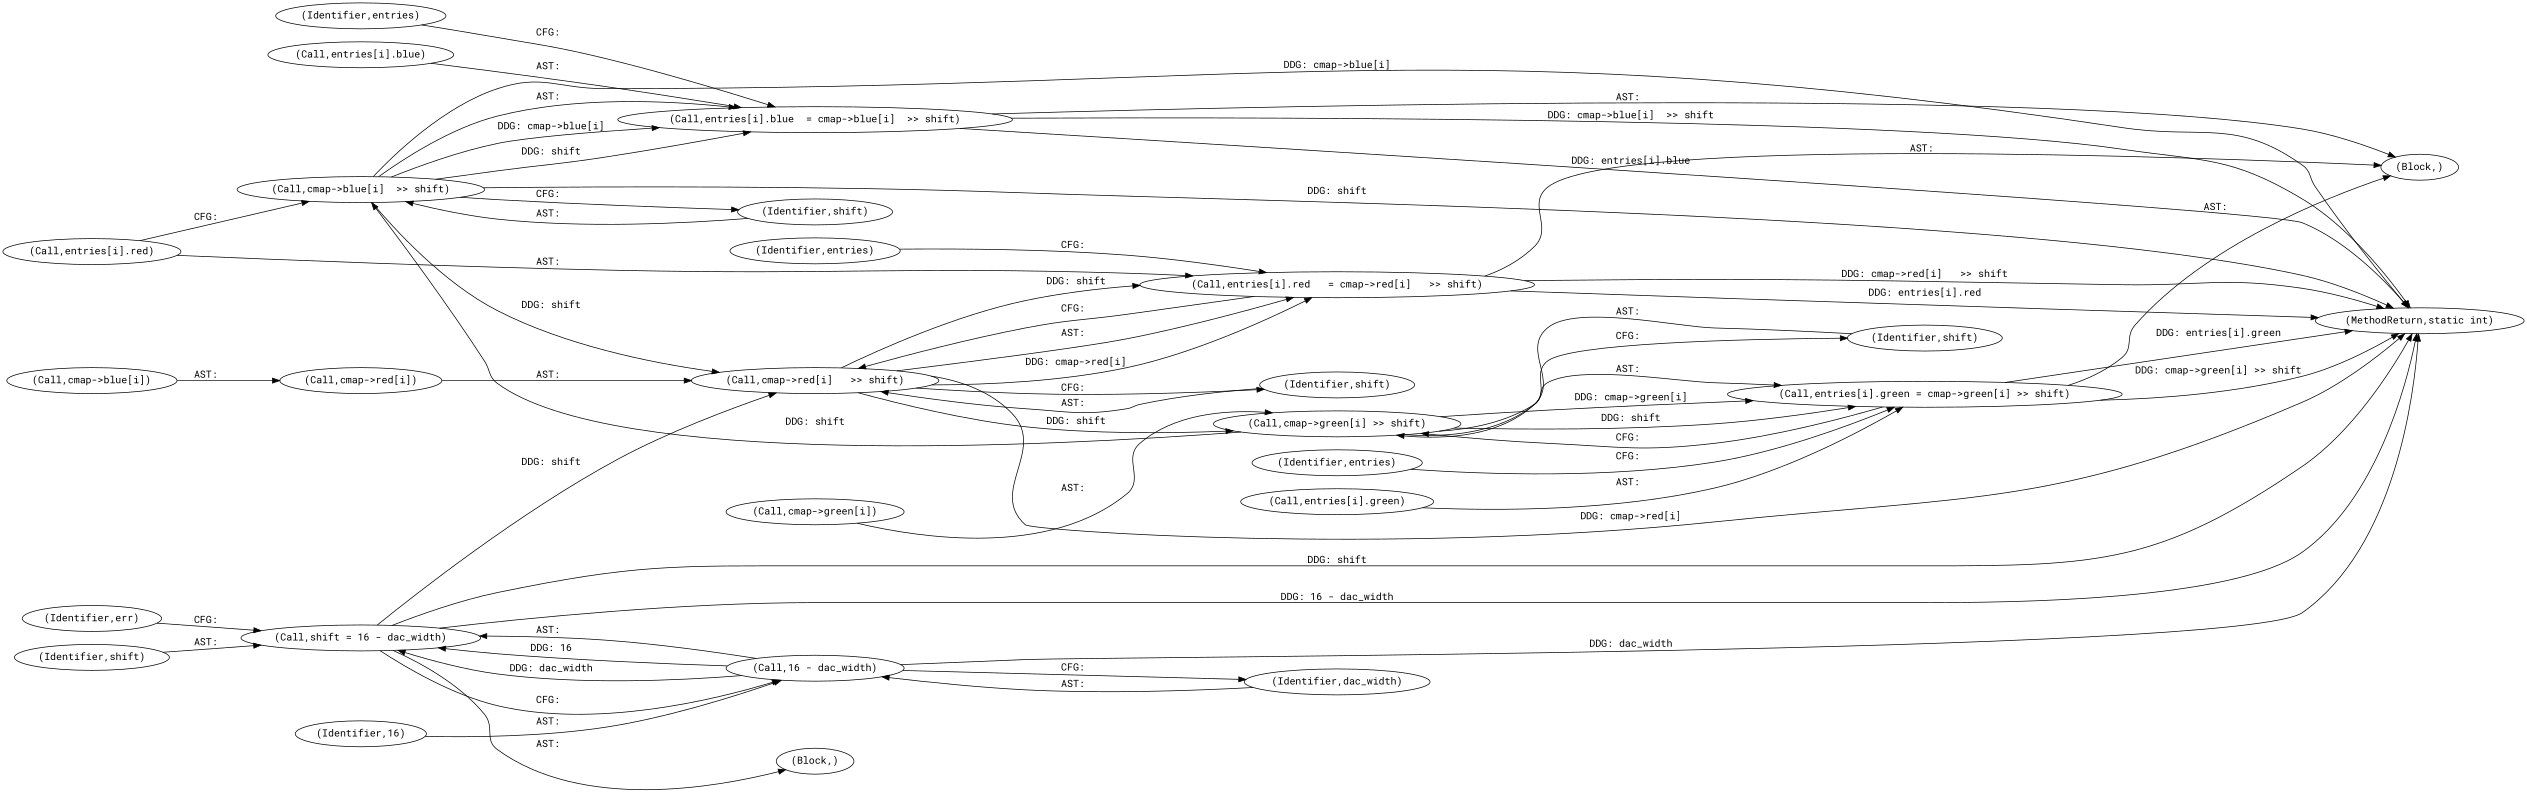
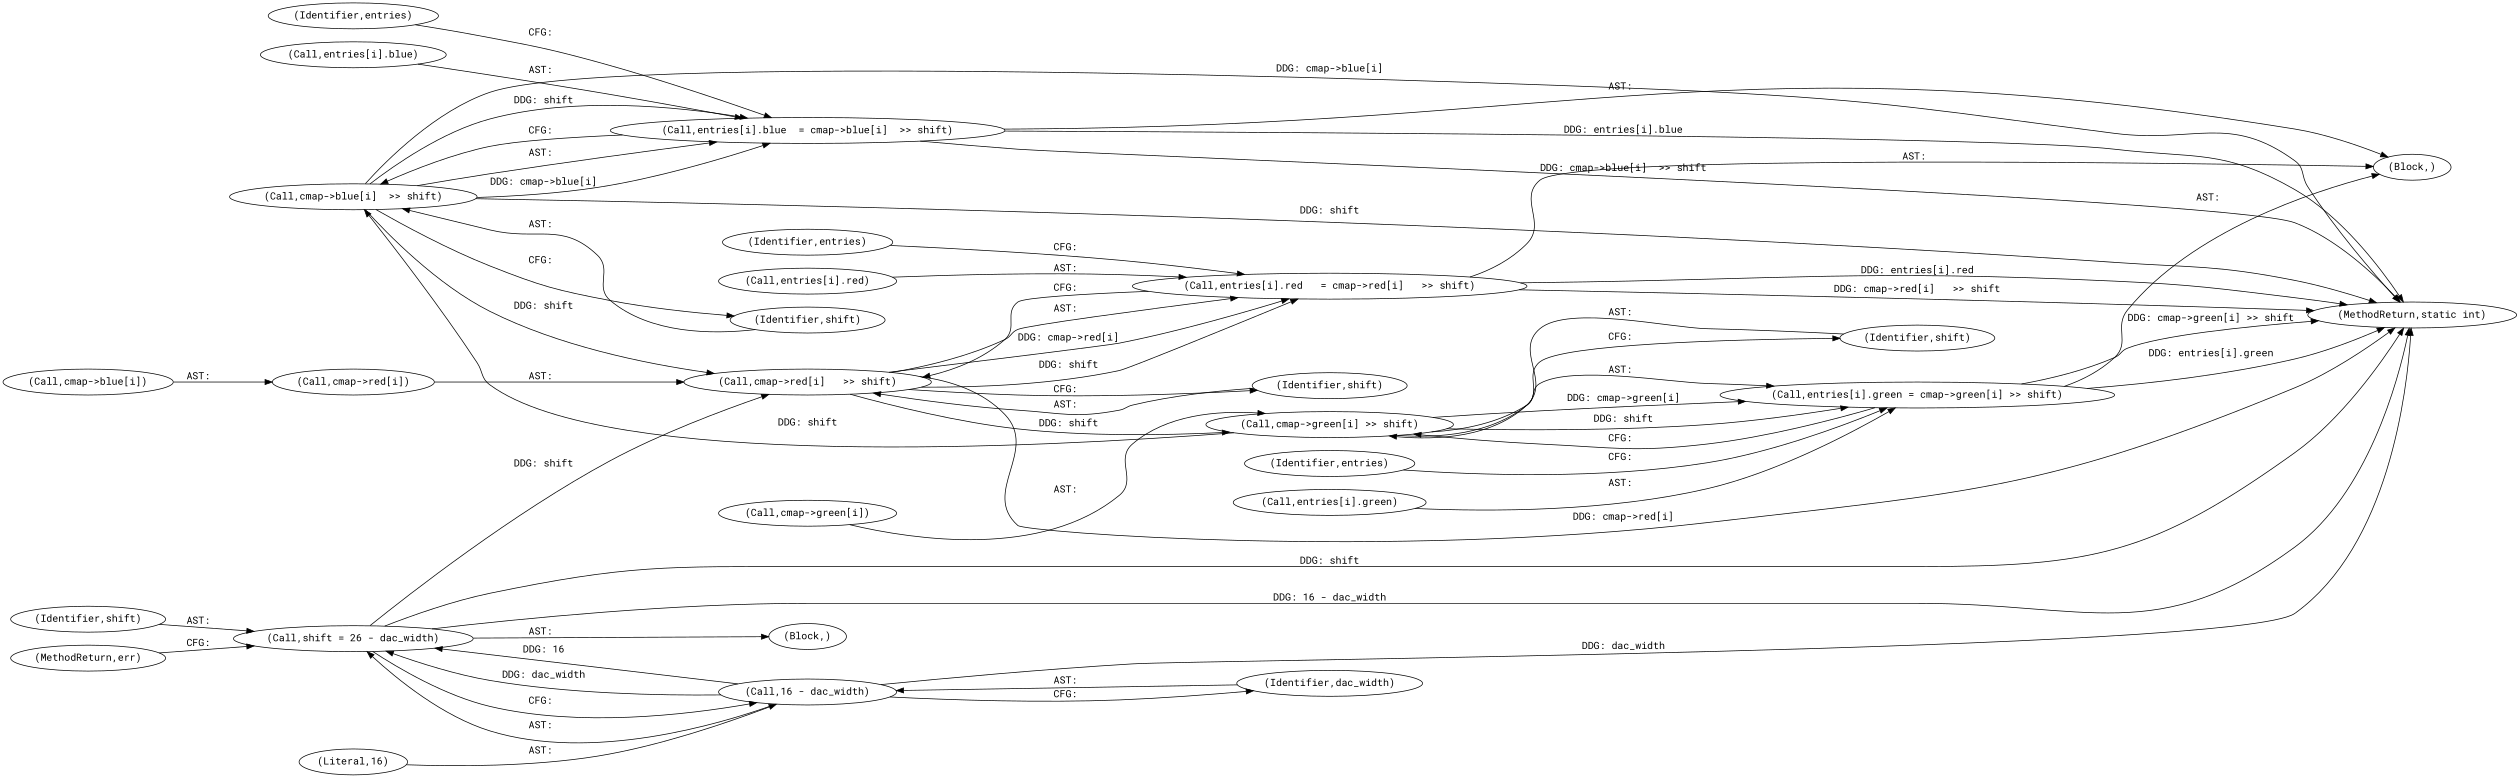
edge "(Call,entries[i].red)" -> "(Call,cmap->blue[i]  >> shift)": now "(Call,entries[i].blue  = cmap->blue[i]  >> shift)" -> "(Call,cmap->blue[i]  >> shift)"
node "(Identifier,err)": label "(Identifier,err)" -> "(MethodReturn,err)"
node "(Call,shift = 16 - dac_width)": label "(Call,shift = 16 - dac_width)" -> "(Call,shift = 26 - dac_width)"
node "(Identifier,16)": label "(Identifier,16)" -> "(Literal,16)"
